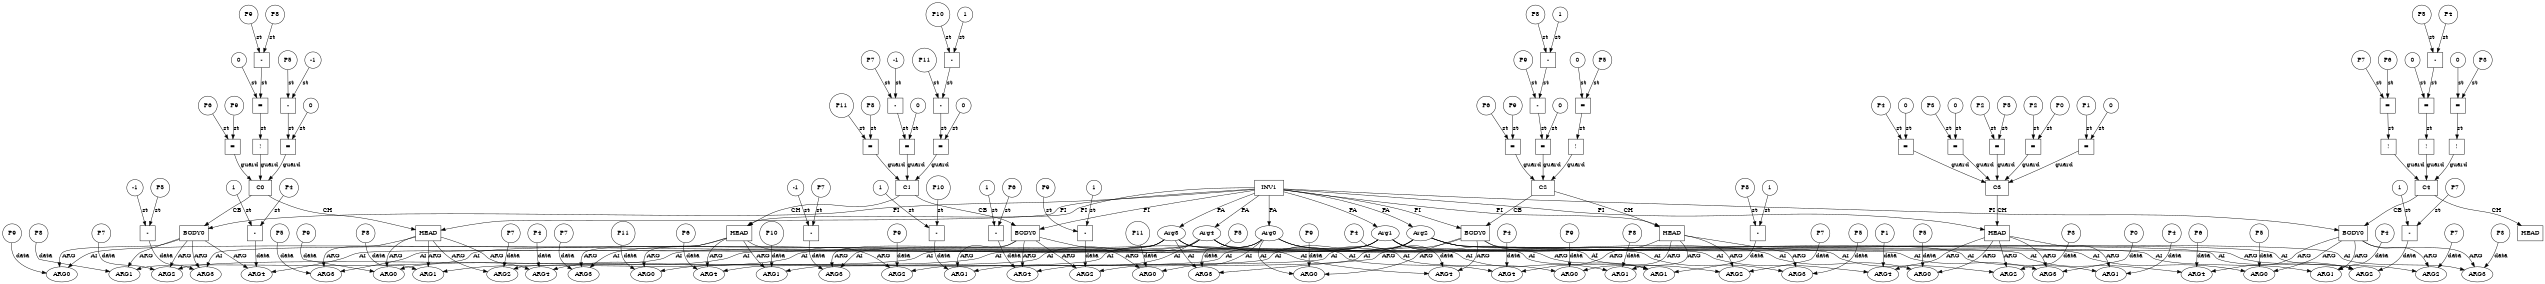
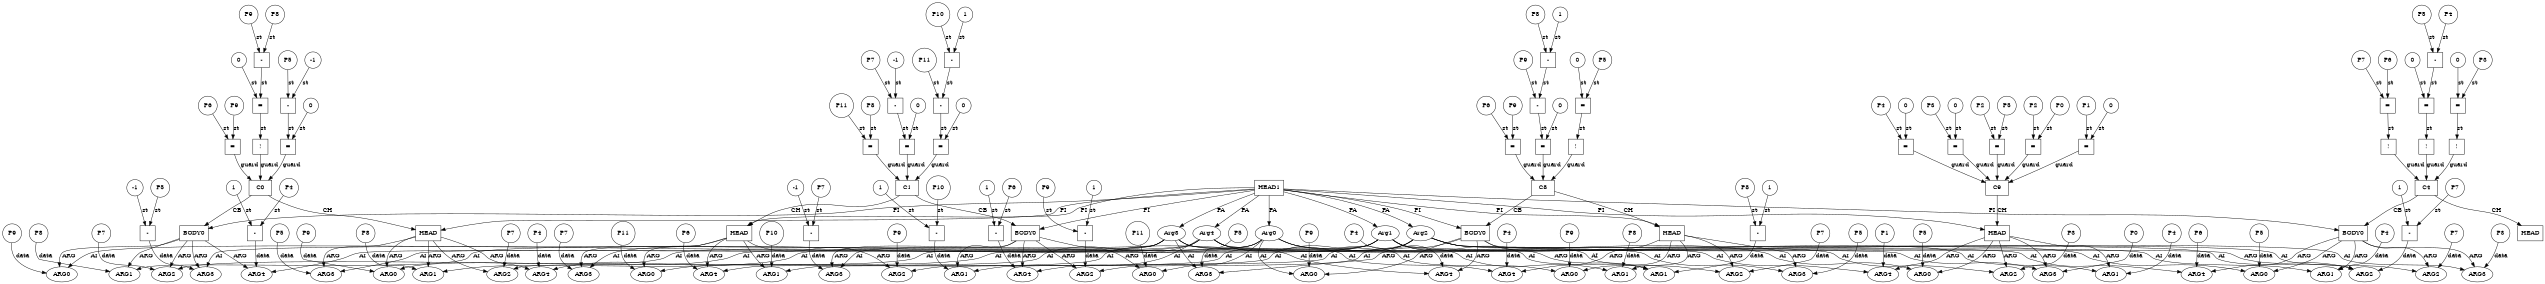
node "INV1": label "INV1" -> "HEAD1"
node "C2": label "C2" -> "C8"
node "C3": label "C3" -> "C9"
